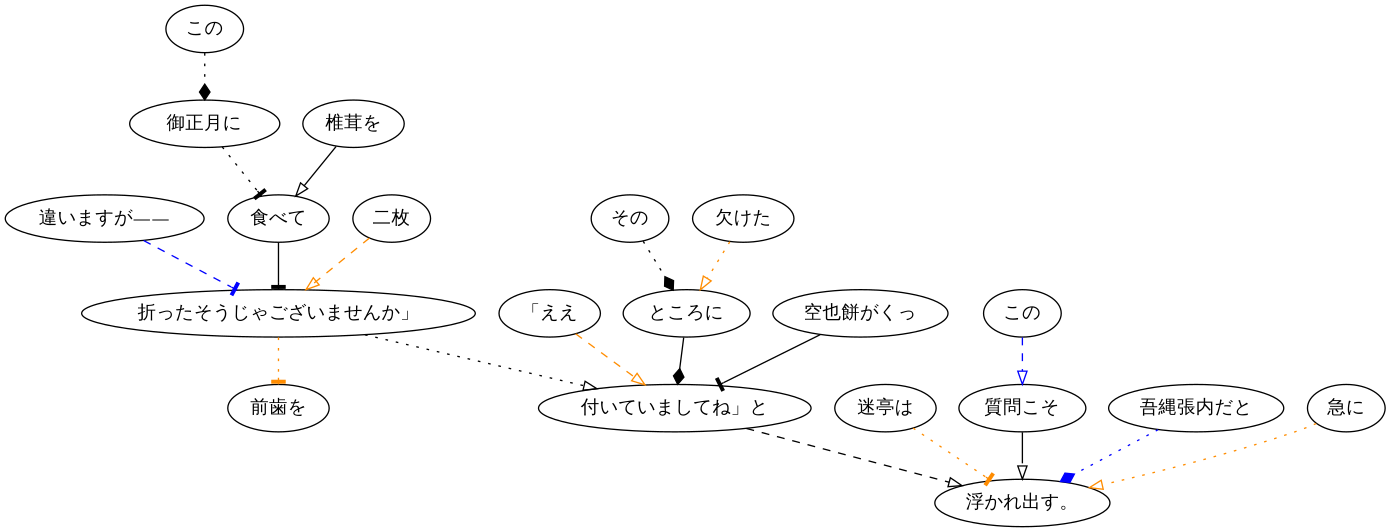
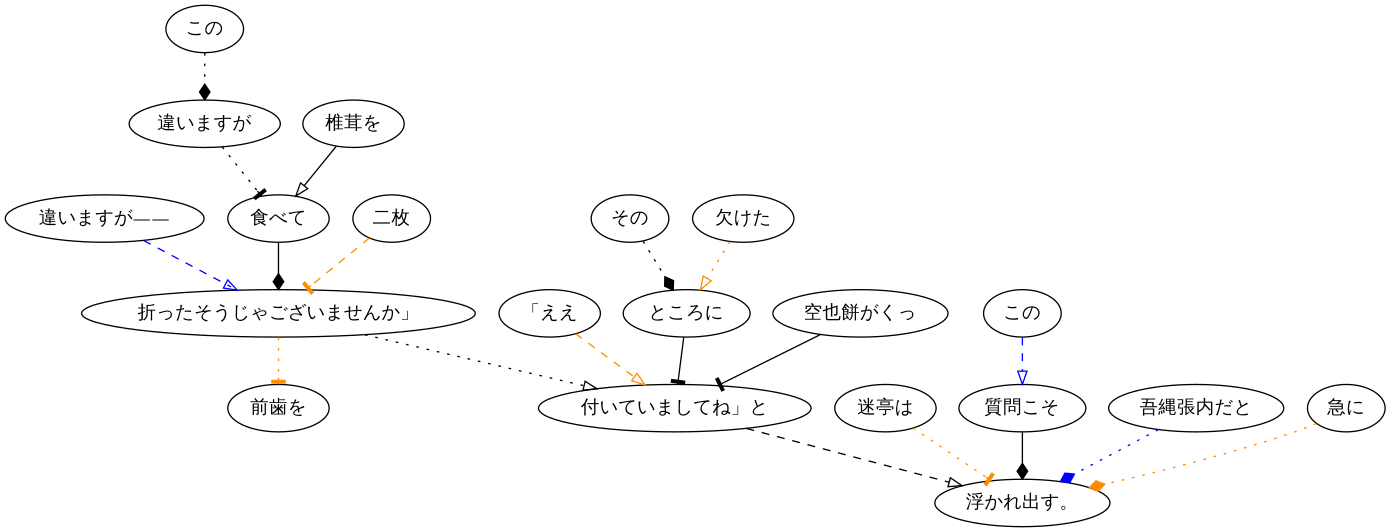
node "御正月に": label "御正月に" -> "違いますが"
edge "二枚" -> "折ったそうじゃございませんか」": arrowhead onormal -> tee
edge "食べて" -> "折ったそうじゃございませんか」": arrowhead tee -> diamond
edge "違いますが——" -> "折ったそうじゃございませんか」": arrowhead tee -> onormal
edge "ところに" -> "付いていましてね」と": arrowhead diamond -> tee
edge "質問こそ" -> "浮かれ出す。": arrowhead onormal -> diamond
edge "急に" -> "浮かれ出す。": arrowhead onormal -> diamond
